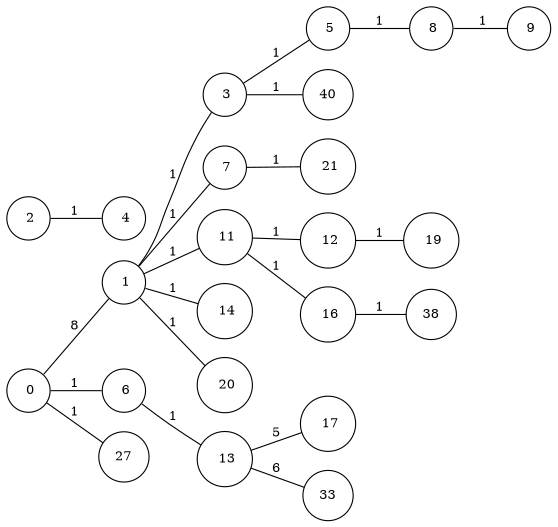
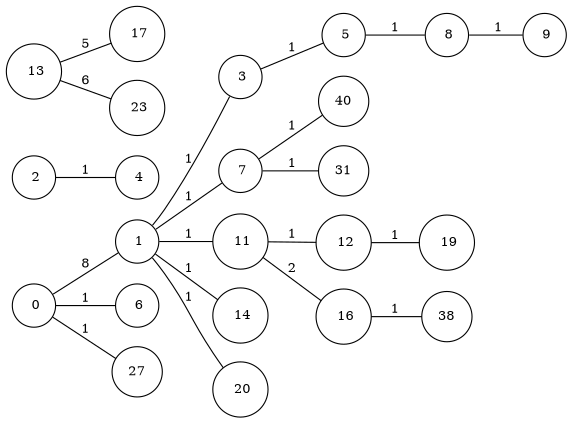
edge "3" -- "40": now "7" -- "40"
node "21": label "21" -> "31"
edge "11" -- "16": label "1" -> "2"
edge "6" -- "13": removed, label "1"
node "33": label "33" -> "23"
